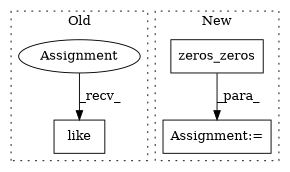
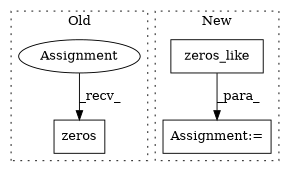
node "zeros_zeros": label "zeros_zeros" -> "zeros_like"
node "like": label "like" -> "zeros"
